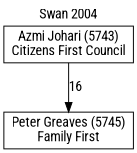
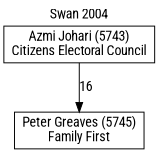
node "Azmi Johari (5743) Citizens First Council": label "Azmi Johari (5743) Citizens First Council" -> "Azmi Johari (5743) Citizens Electoral Council"
